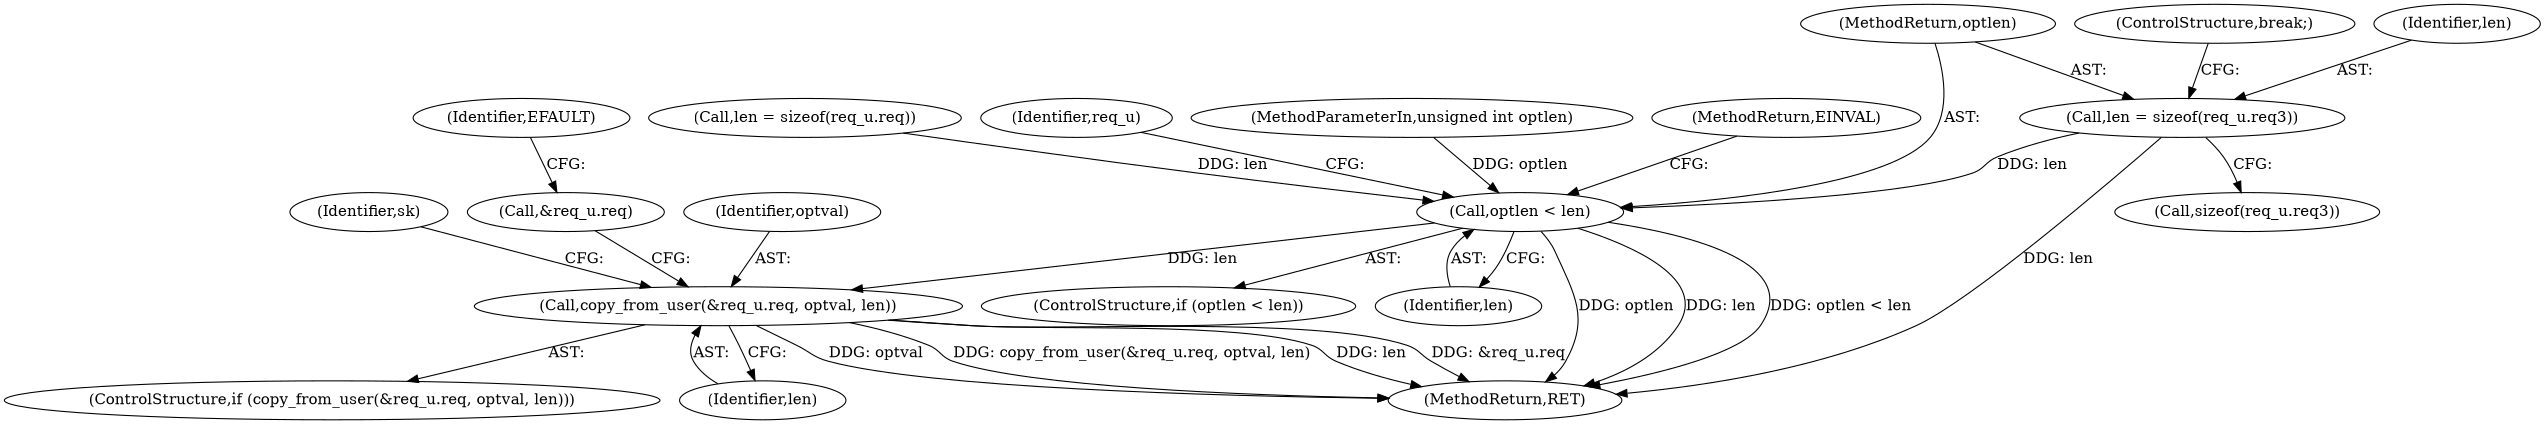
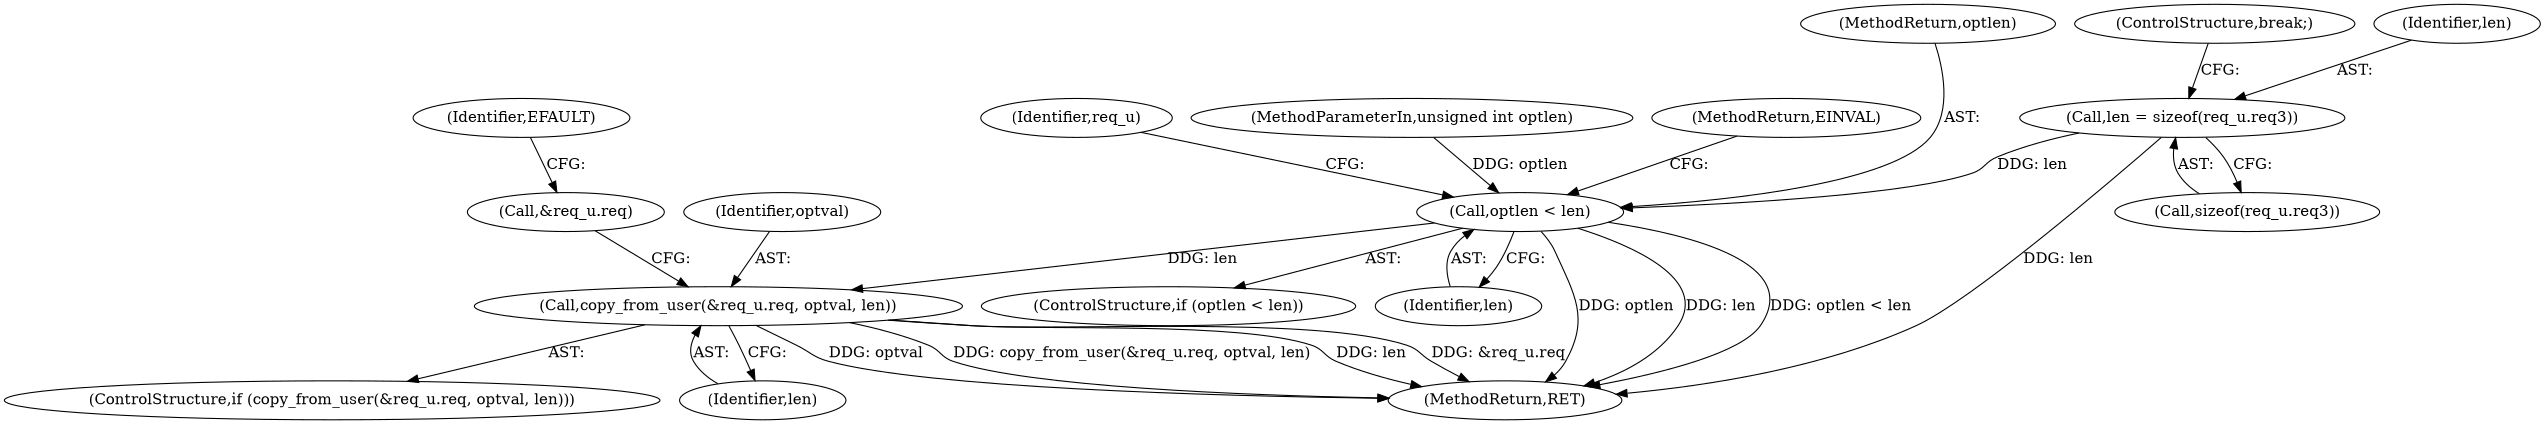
edge "(MethodReturn,optlen)" -> "(Call,len = sizeof(req_u.req3))": now "(Call,sizeof(req_u.req3))" -> "(Call,len = sizeof(req_u.req3))"
node "(Call,len = sizeof(req_u.req))": removed
node "(Identifier,sk)": removed
